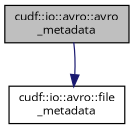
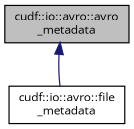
edge "cudf::io::avro::avro _metadata" -> "cudf::io::avro::file _metadata": reversed
